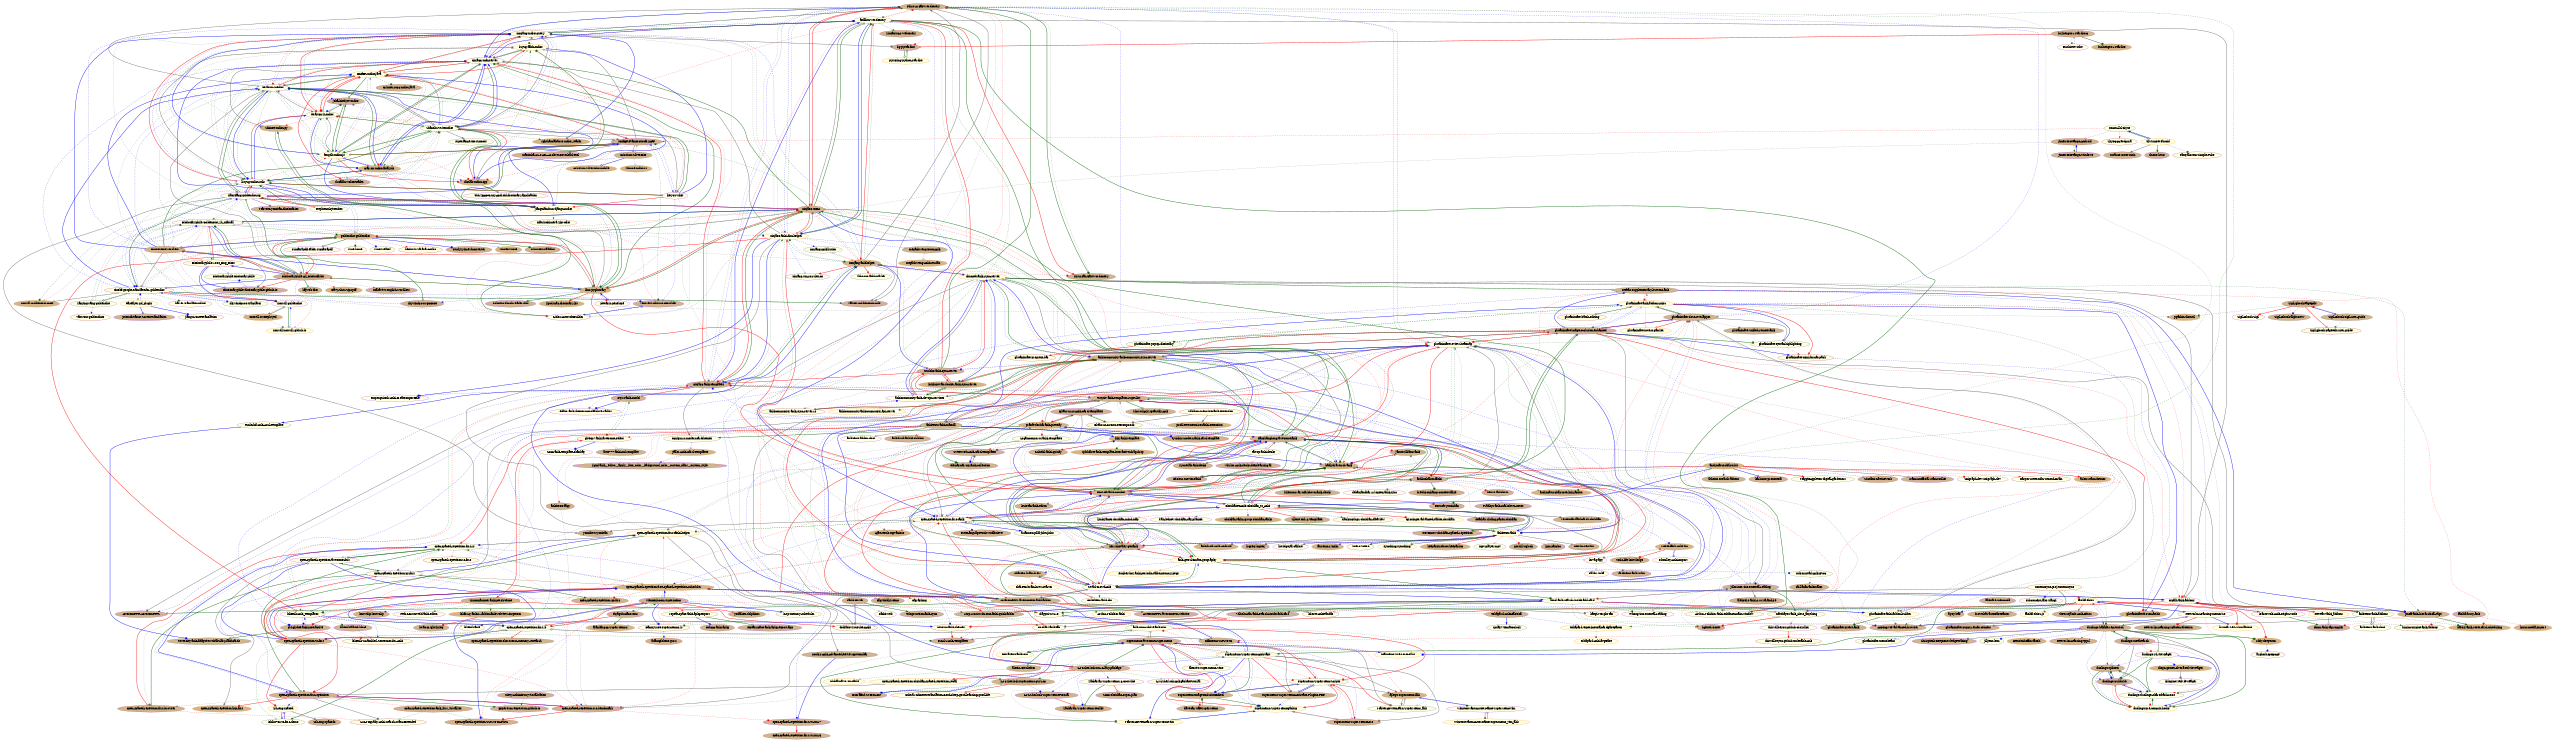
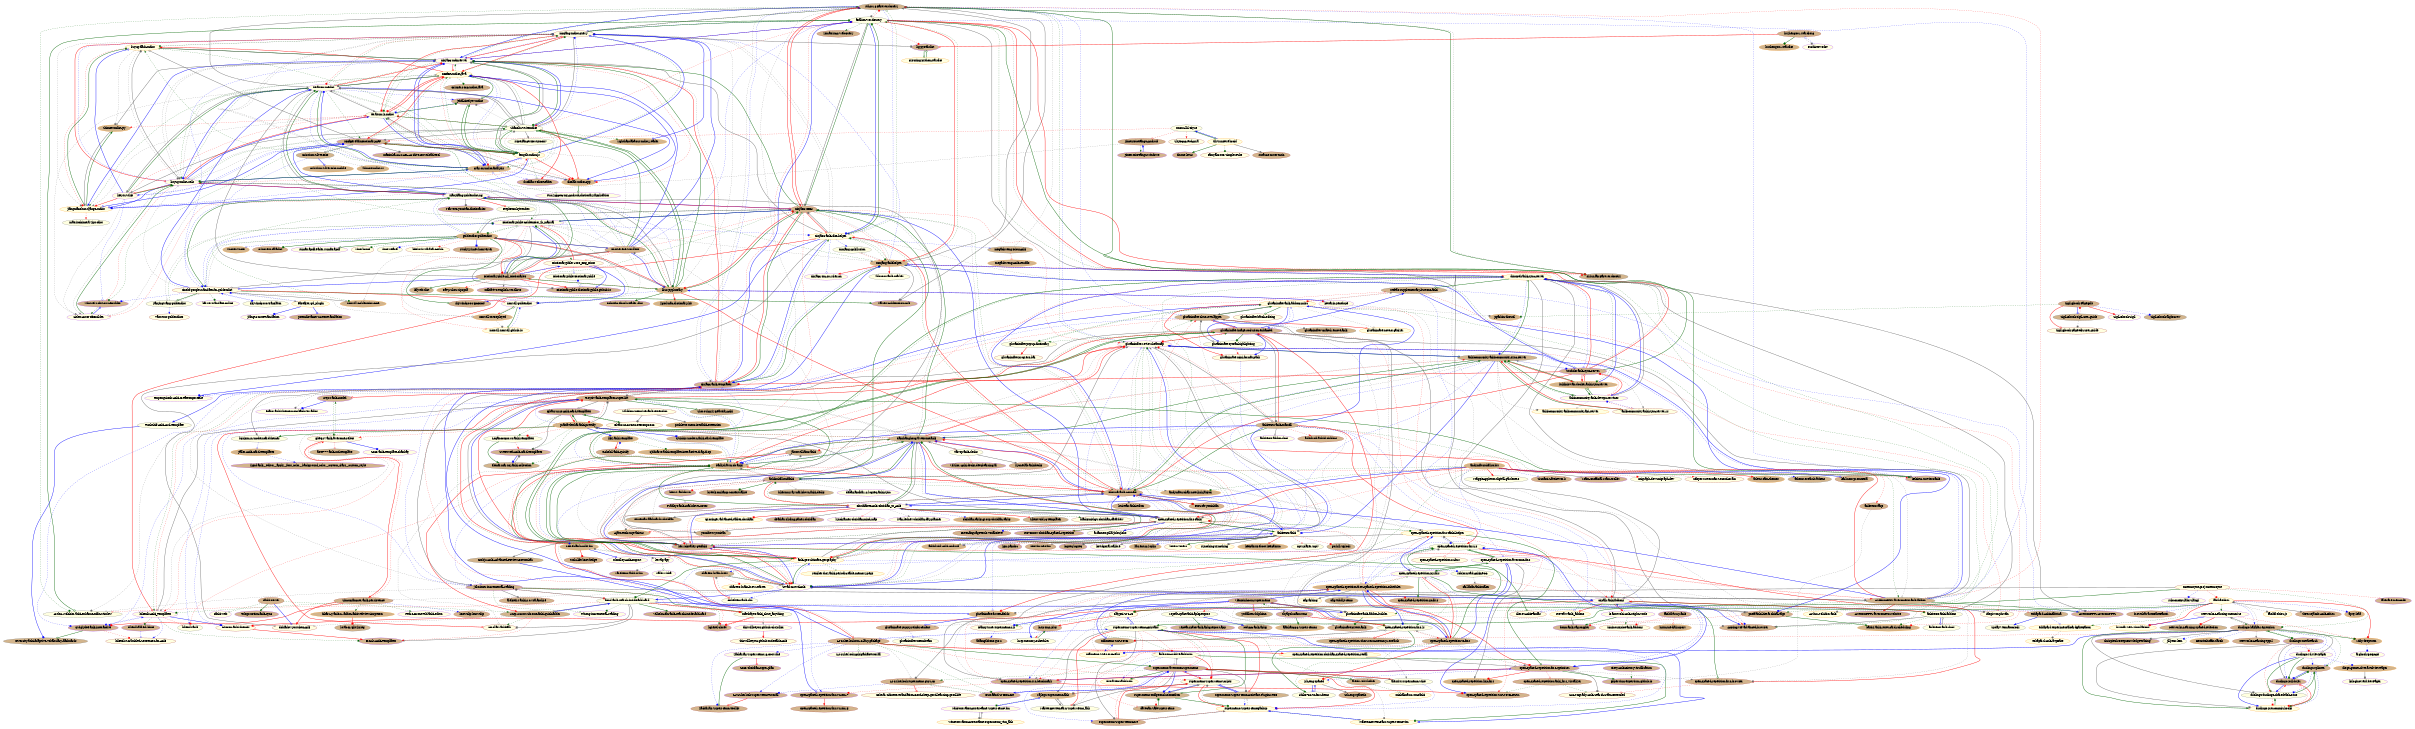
edge "Networks-Learning/memorize" -> "fasiha/ebisu": removed
node "lo-tp/sm2-plus": added
